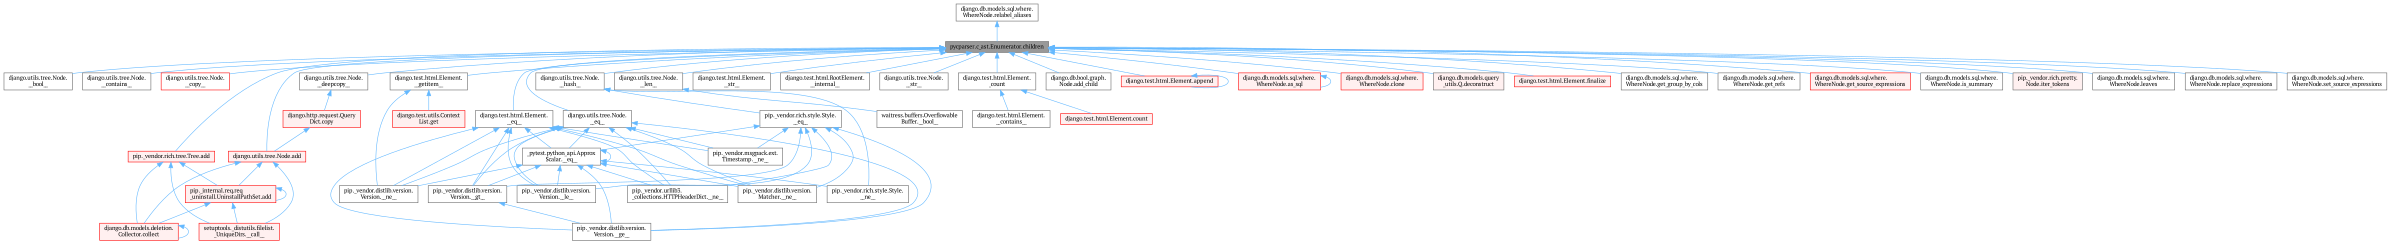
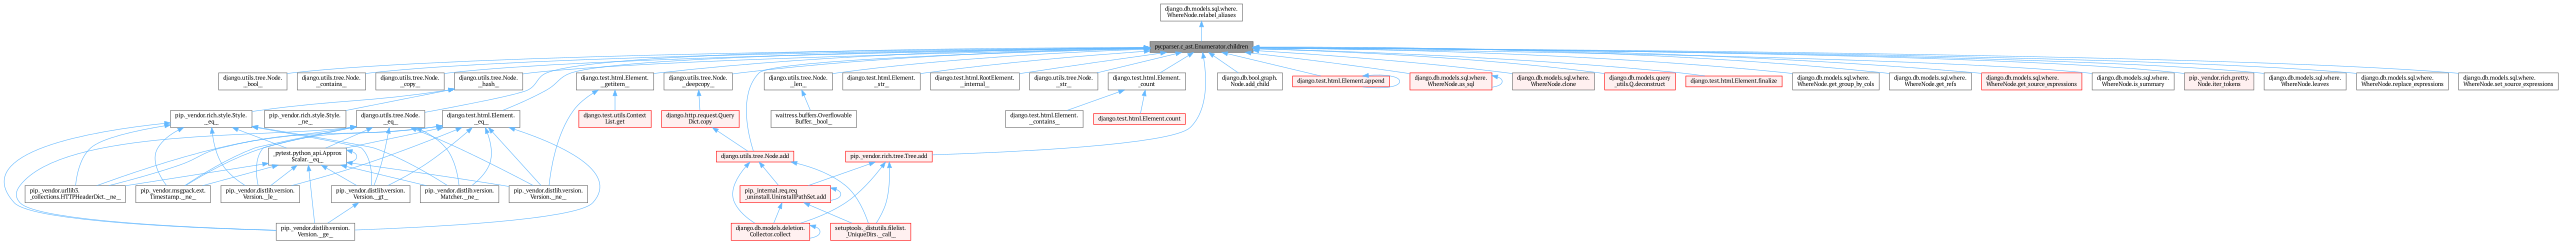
node "django.utils.tree.Node. __copy__": color red -> grey40
node "django.db.models.sql.where. WhereNode.clone": color red -> grey40
node "django.db.models.query _utils.Q.deconstruct": color grey40 -> red
edge "pip._vendor.rich.style.Style. __ne__" -> "_pytest.python_api.Approx Scalar.__eq__": now "pip._vendor.msgpack.ext. Timestamp.__ne__" -> "_pytest.python_api.Approx Scalar.__eq__"
